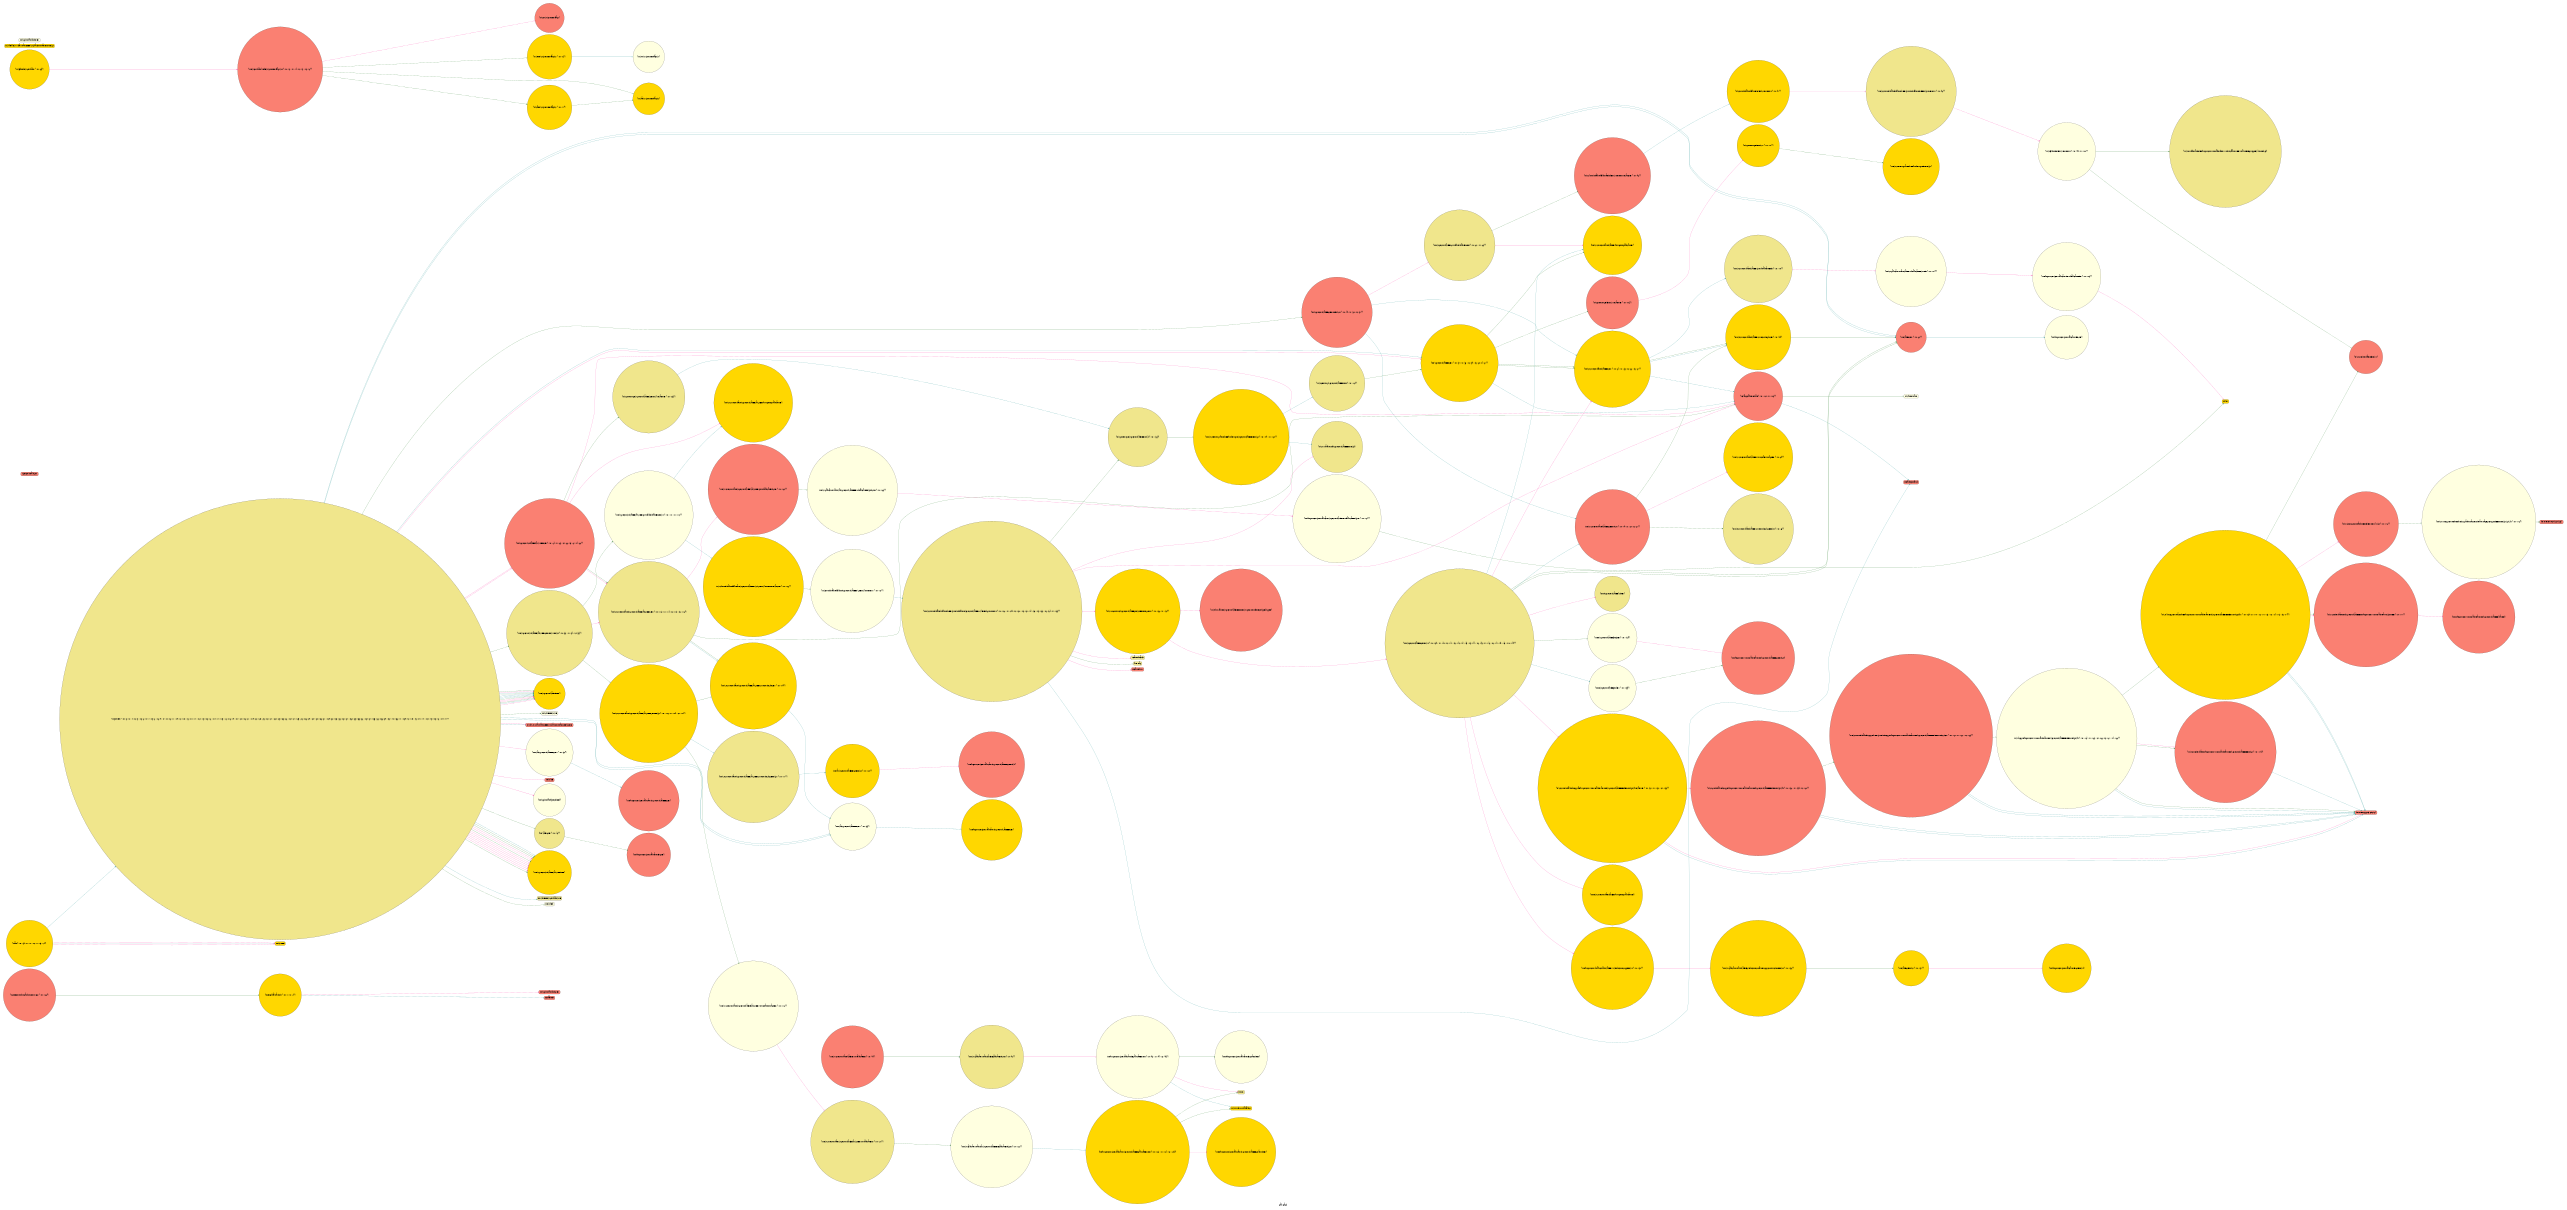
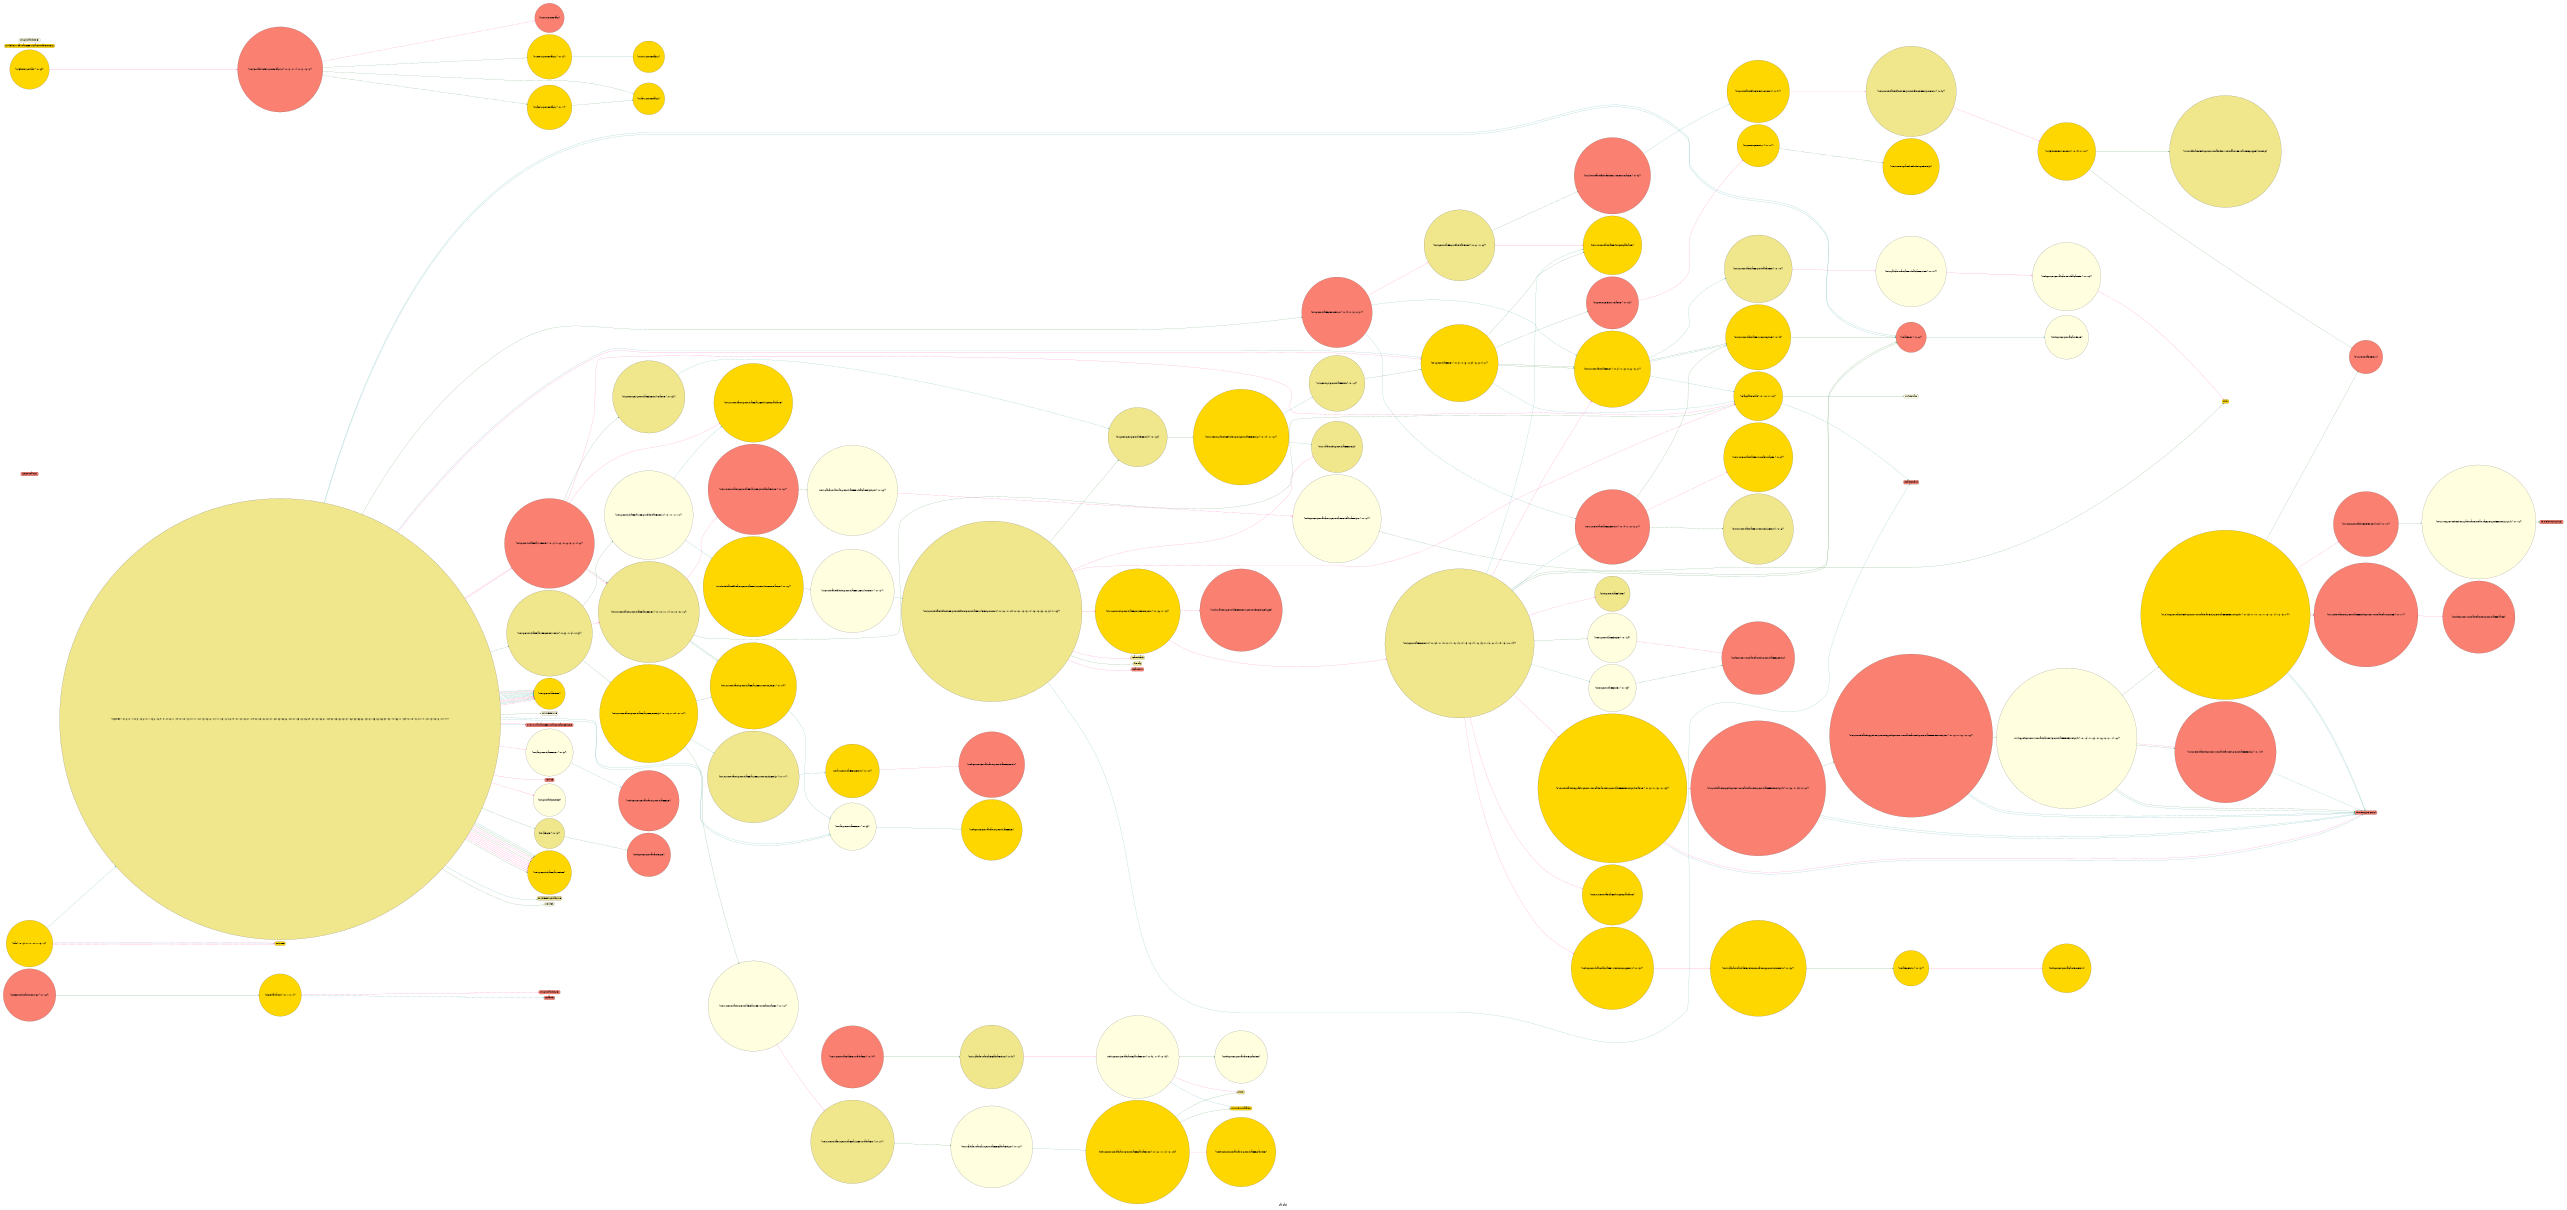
node "{_ZStorSt13_Ios_FmtflagsS_}": fillcolor lightyellow -> gold
node "{_ZSt6fill_nIPimiET_S1_T0_RKT1_|{<s0>99|<s1>100}}": fillcolor lightyellow -> gold
node "{__clang_call_terminate|{<s0>102|<s1>103}}": fillcolor salmon -> gold
